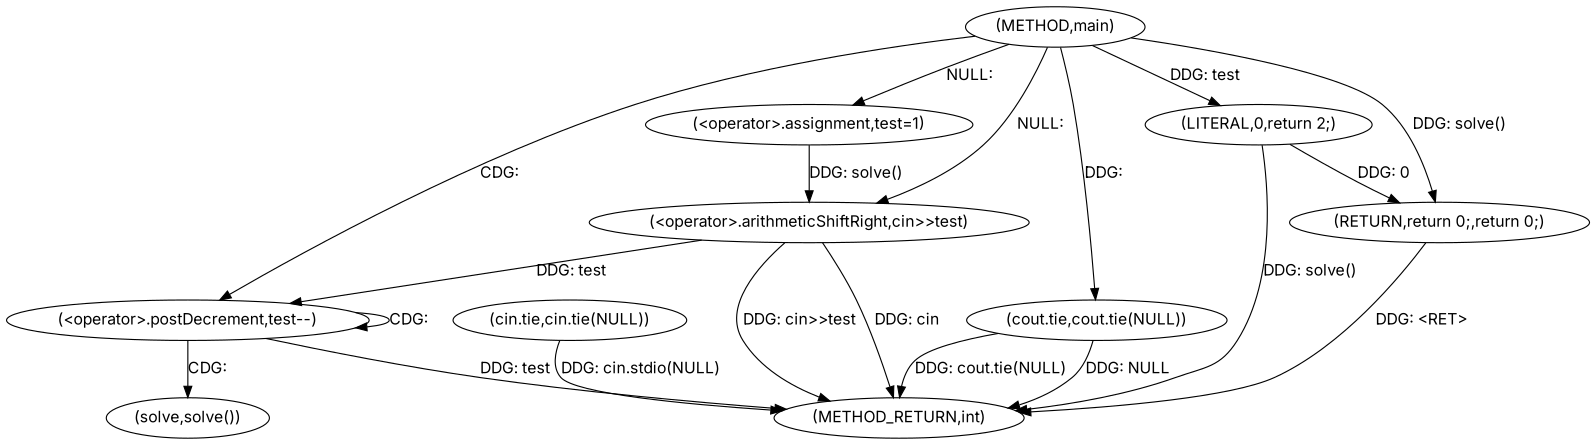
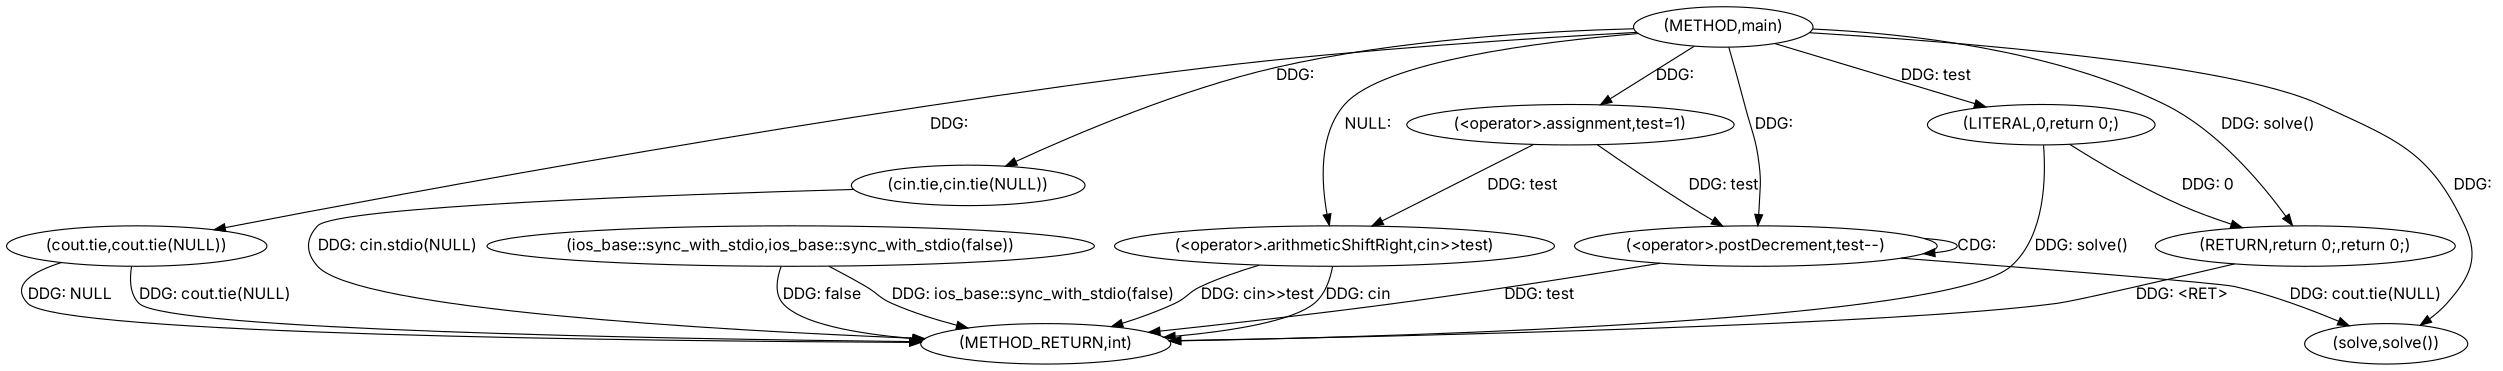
edge "(METHOD,main)" -> "(cin.tie,cin.tie(NULL))": added, label "DDG:"
edge "(METHOD,main)" -> "(<operator>.assignment,test=1)": label "NULL: " -> "DDG: "
edge "(METHOD,main)" -> "(solve,solve())": added, label "DDG:"
node "(LITERAL,0,return 2;)": label "(LITERAL,0,return 2;)" -> "(LITERAL,0,return 0;)"
edge "(METHOD,main)" -> "(<operator>.postDecrement,test--)": label "CDG: " -> "DDG: "
edge "(<operator>.assignment,test=1)" -> "(<operator>.arithmeticShiftRight,cin>>test)": label "DDG: solve()" -> "DDG: test"
node "(ios_base::sync_with_stdio,ios_base::sync_with_stdio(false))": added
edge "(<operator>.arithmeticShiftRight,cin>>test)" -> "(<operator>.postDecrement,test--)": now "(<operator>.assignment,test=1)" -> "(<operator>.postDecrement,test--)"
edge "(<operator>.postDecrement,test--)" -> "(solve,solve())": label "CDG: " -> "DDG: cout.tie(NULL)"
